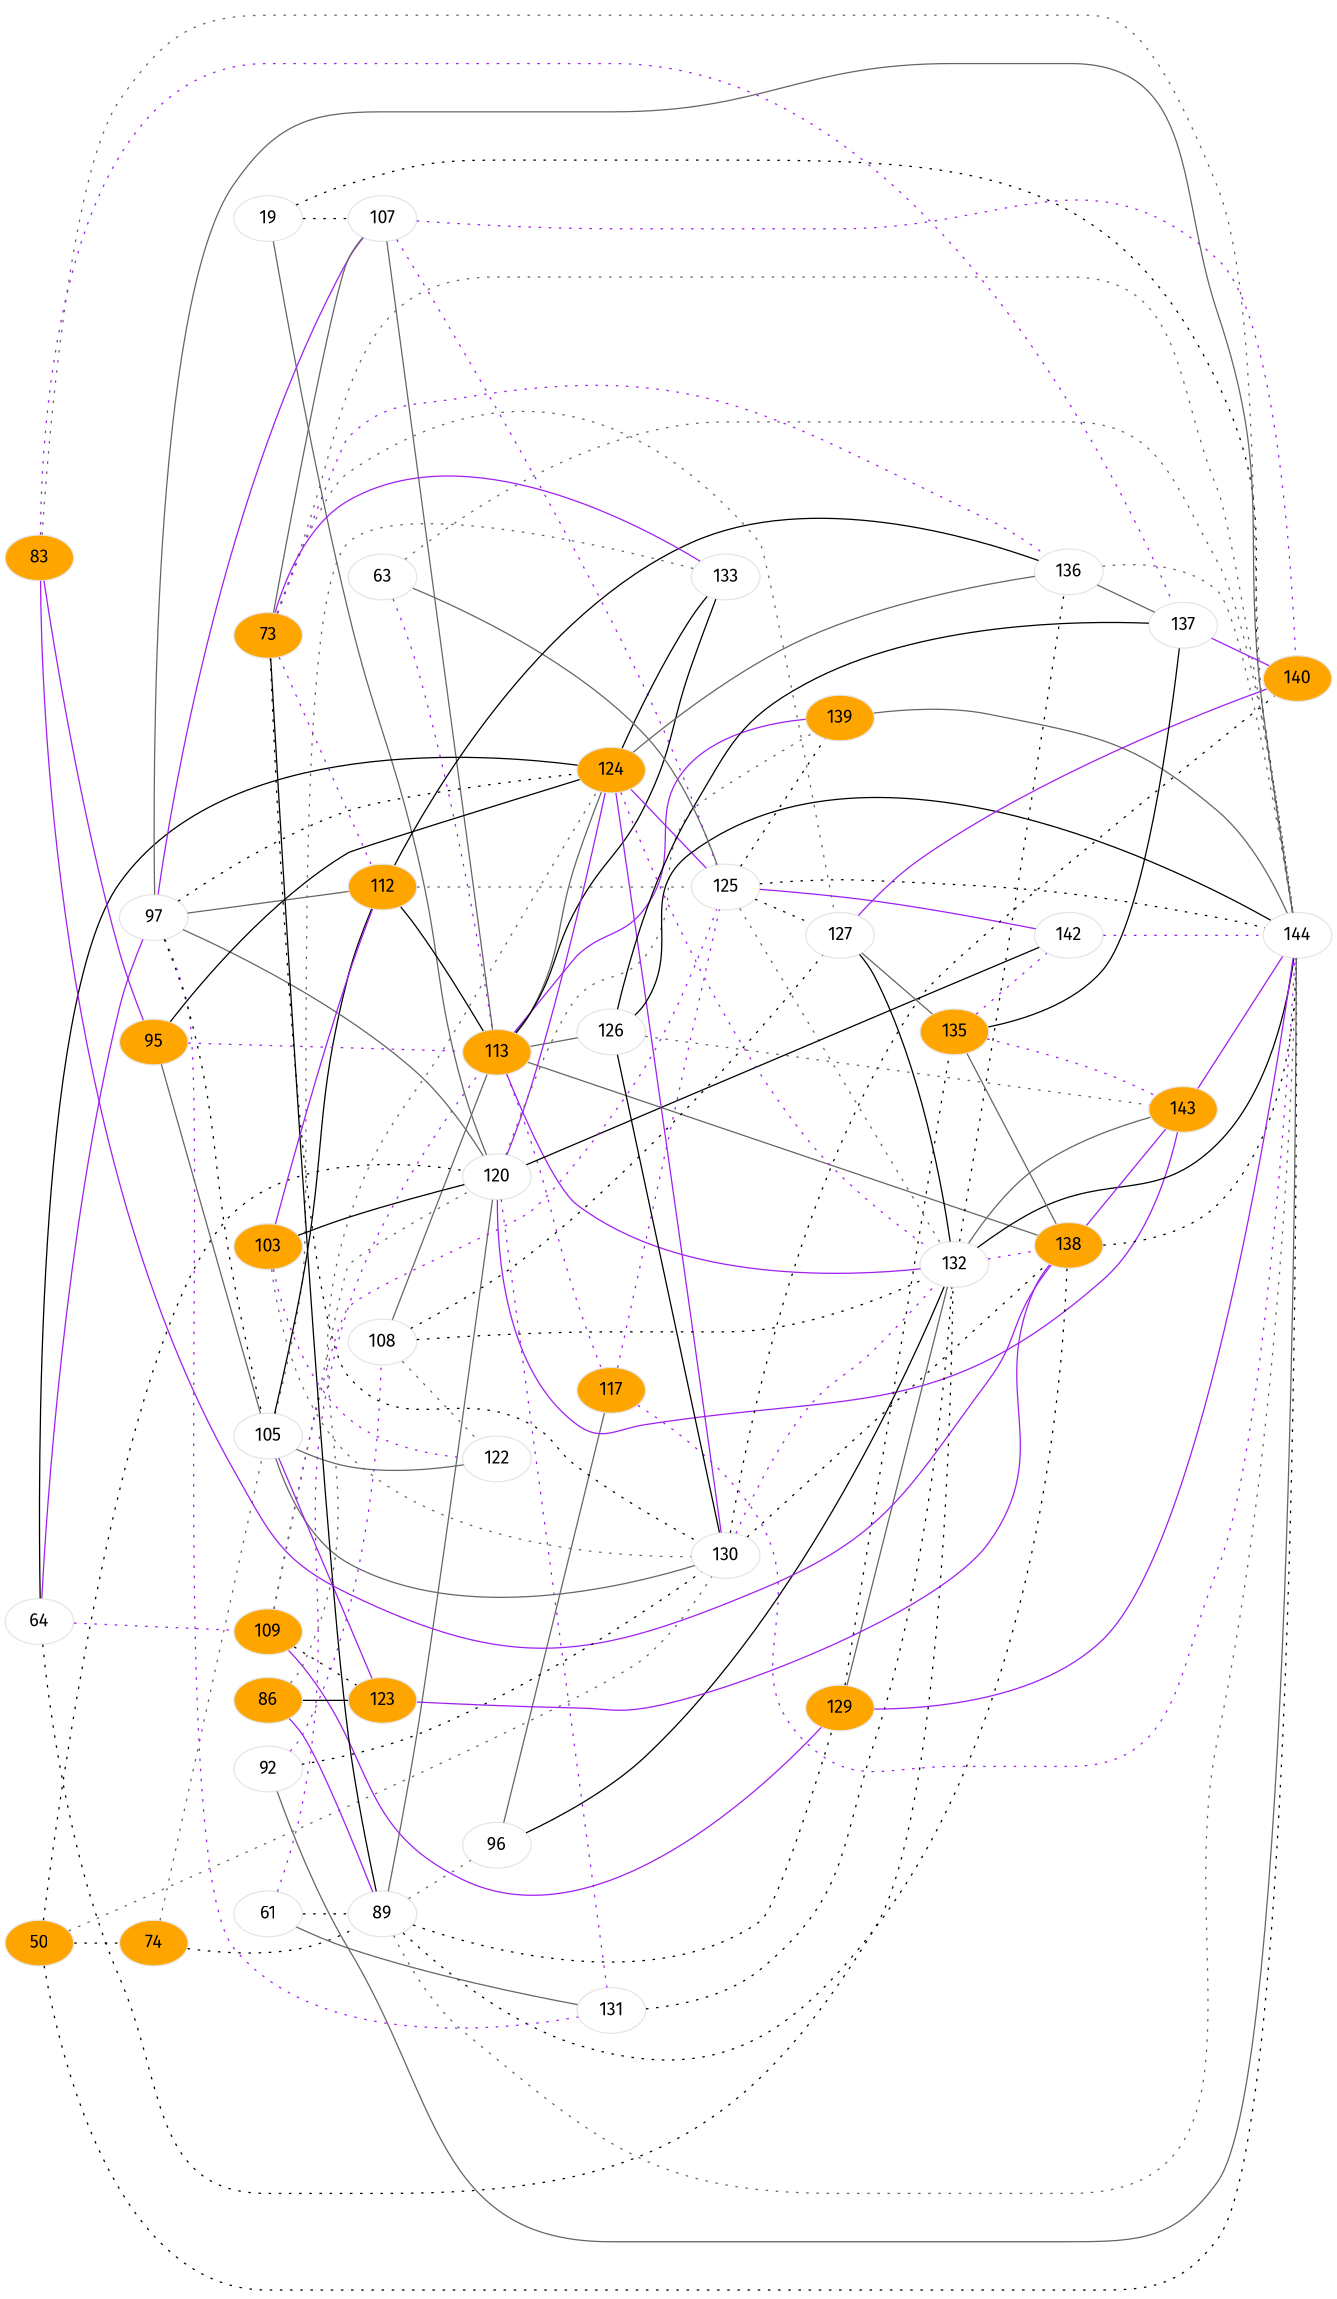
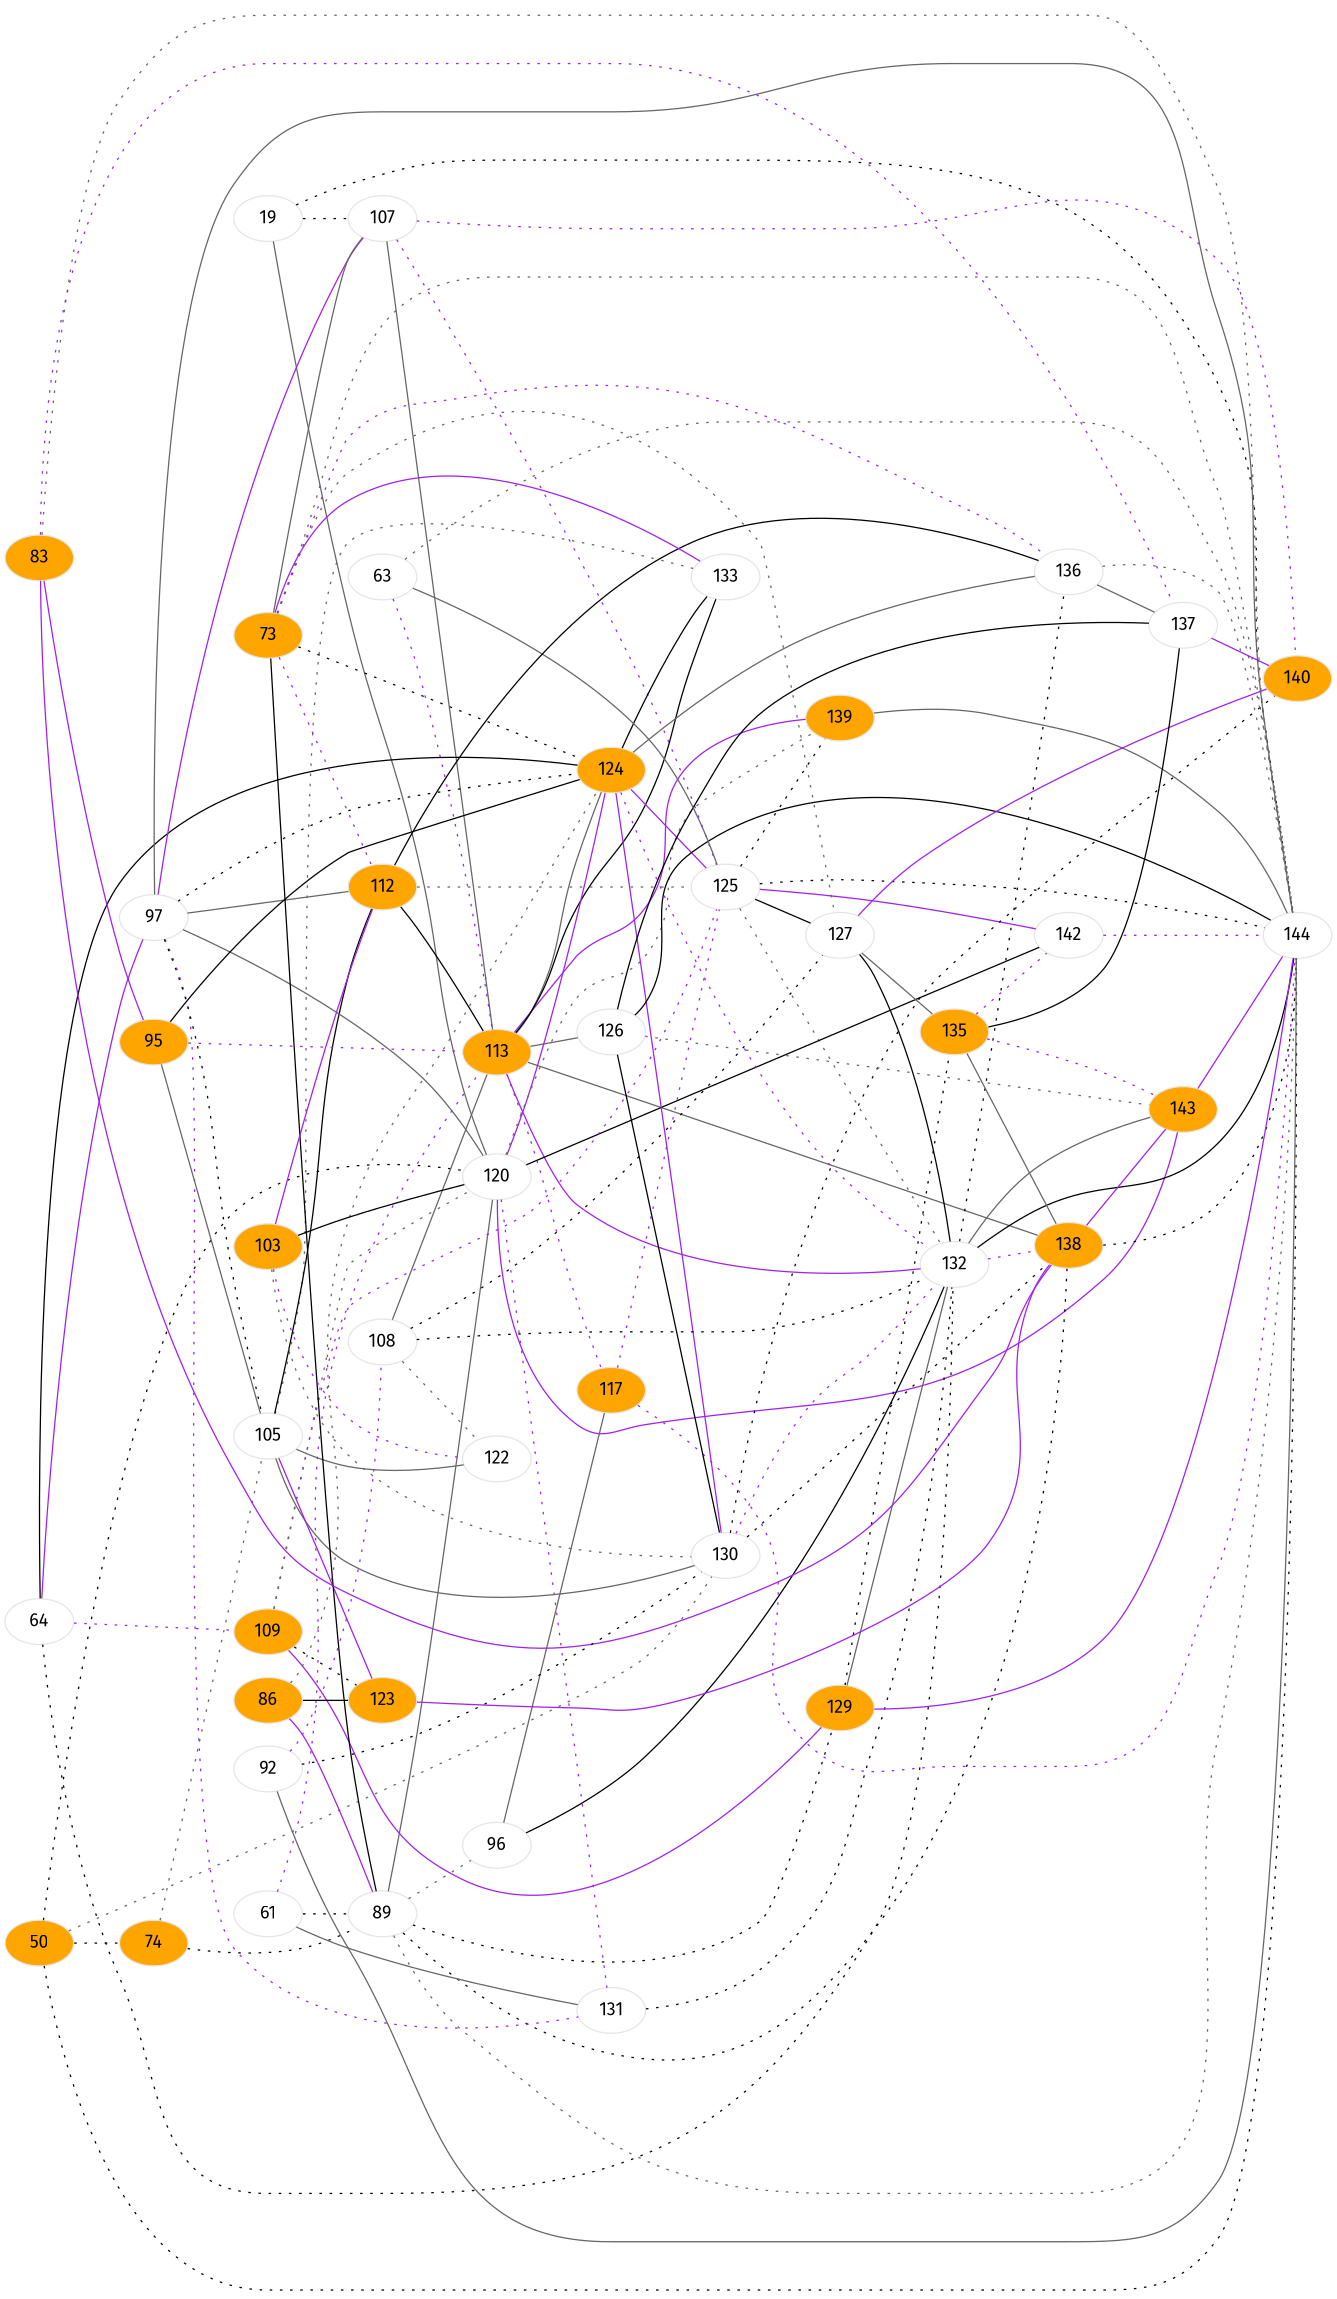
edge "125" -- "127": style dotted -> solid
edge "73" -- "130": now "73" -- "124"
